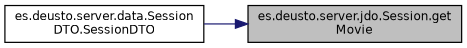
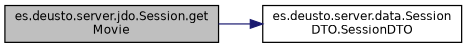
edge "es.deusto.server.data.Session DTO.SessionDTO" -> "es.deusto.server.jdo.Session.get Movie": reversed
